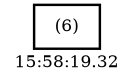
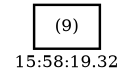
node "(6)": label "(6)" -> "(9)"
